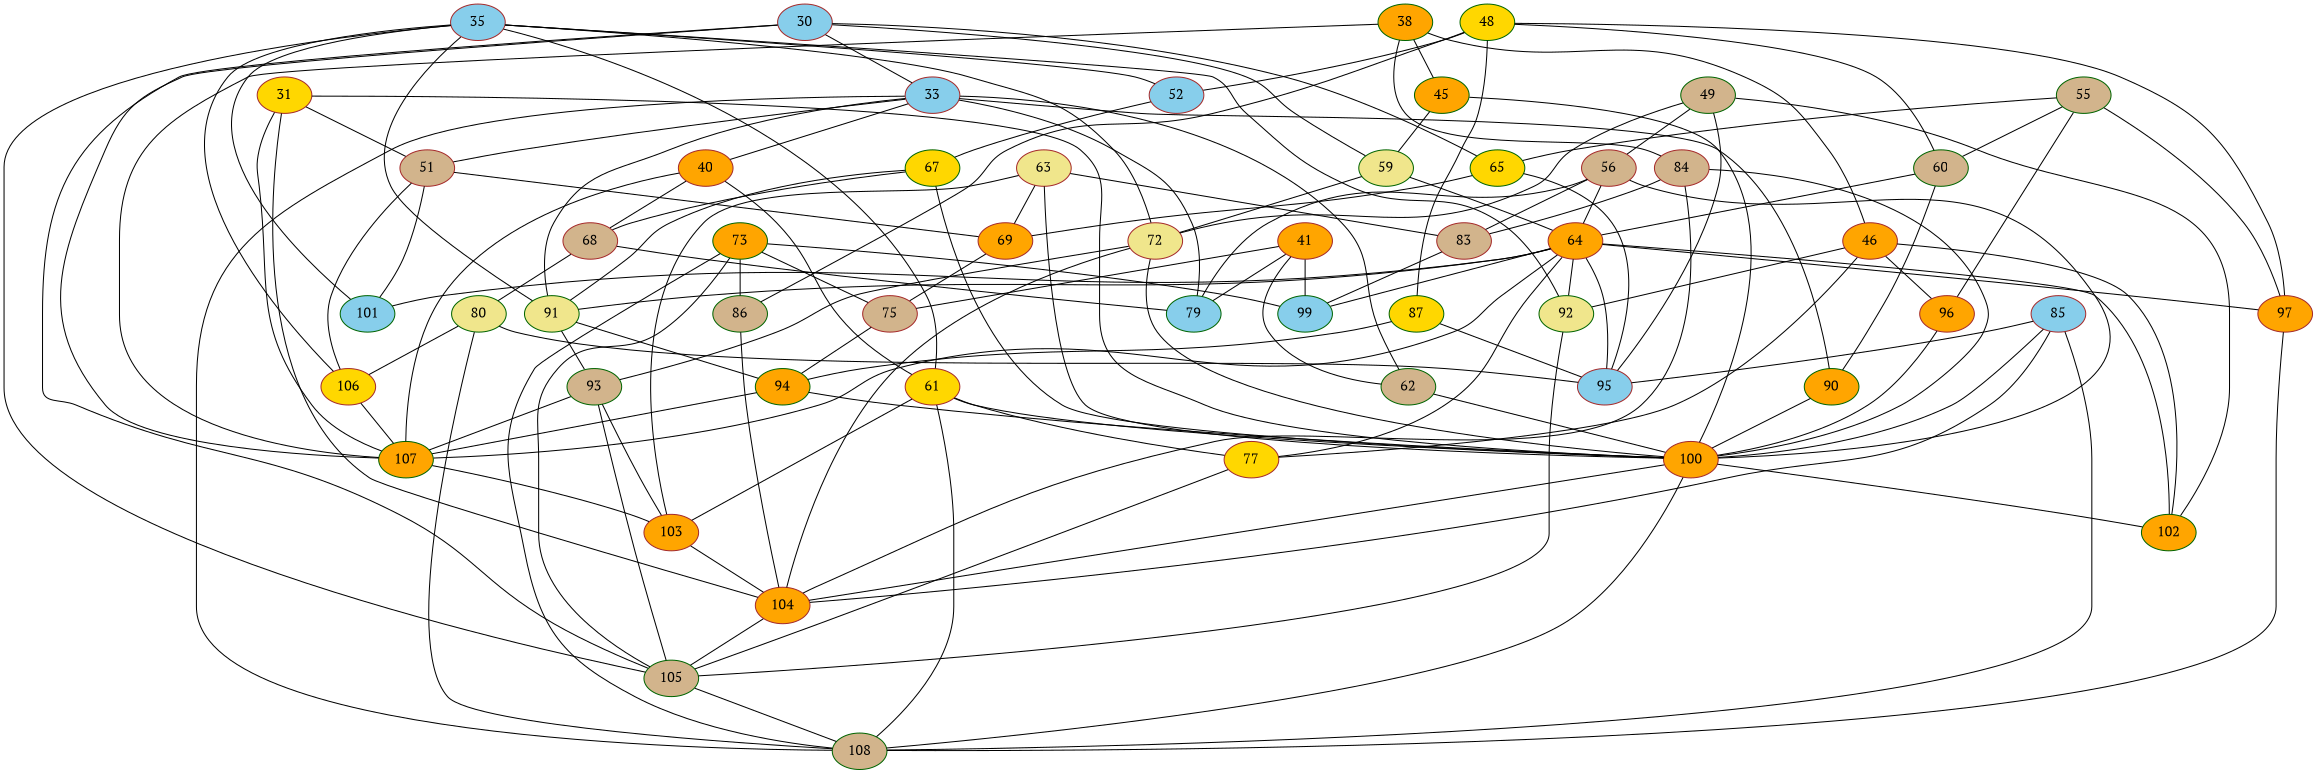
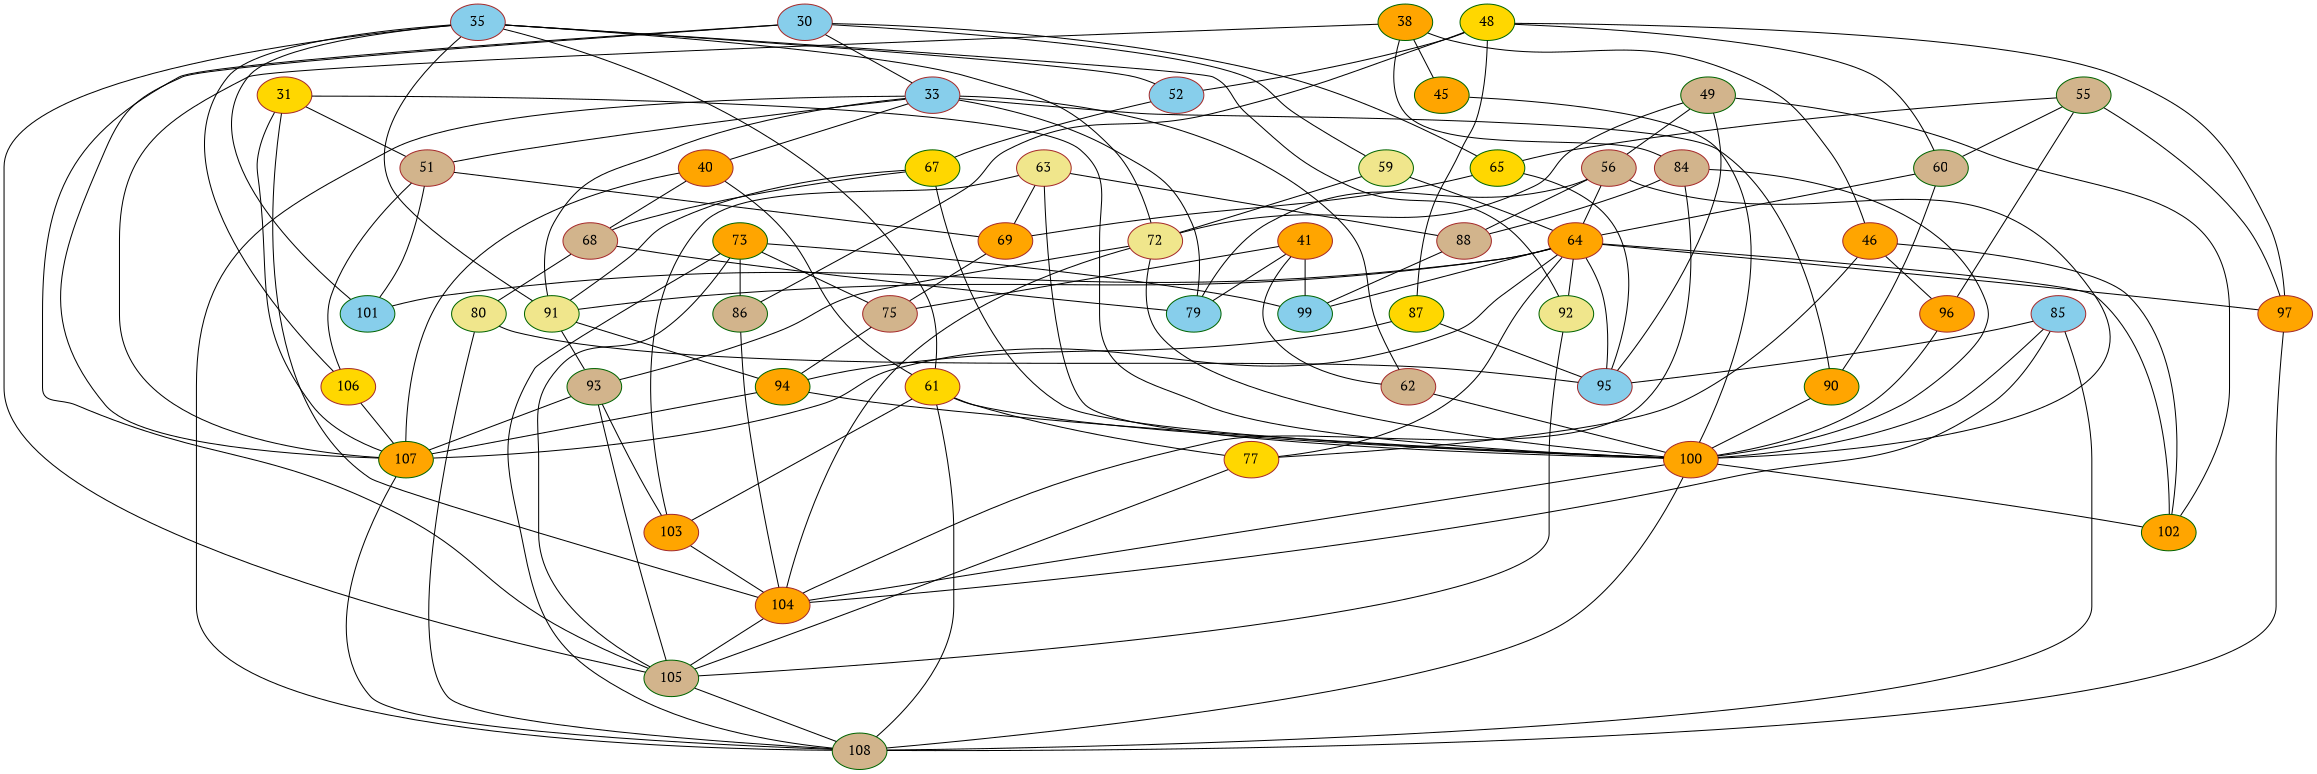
edge "45" -- "59": removed
node "83": label "83" -> "88"
edge "46" -- "92": removed
edge "80" -- "106": removed
node "62": color darkgreen -> brown
edge "107" -- "103": now "107" -- "108"
